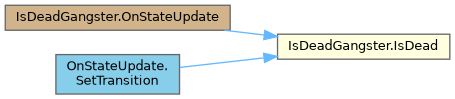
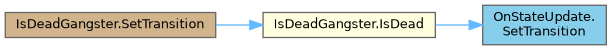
node "IsDeadGangster.OnStateUpdate": label "IsDeadGangster.OnStateUpdate" -> "IsDeadGangster.SetTransition"
edge "OnStateUpdate. SetTransition" -> "IsDeadGangster.IsDead": reversed
